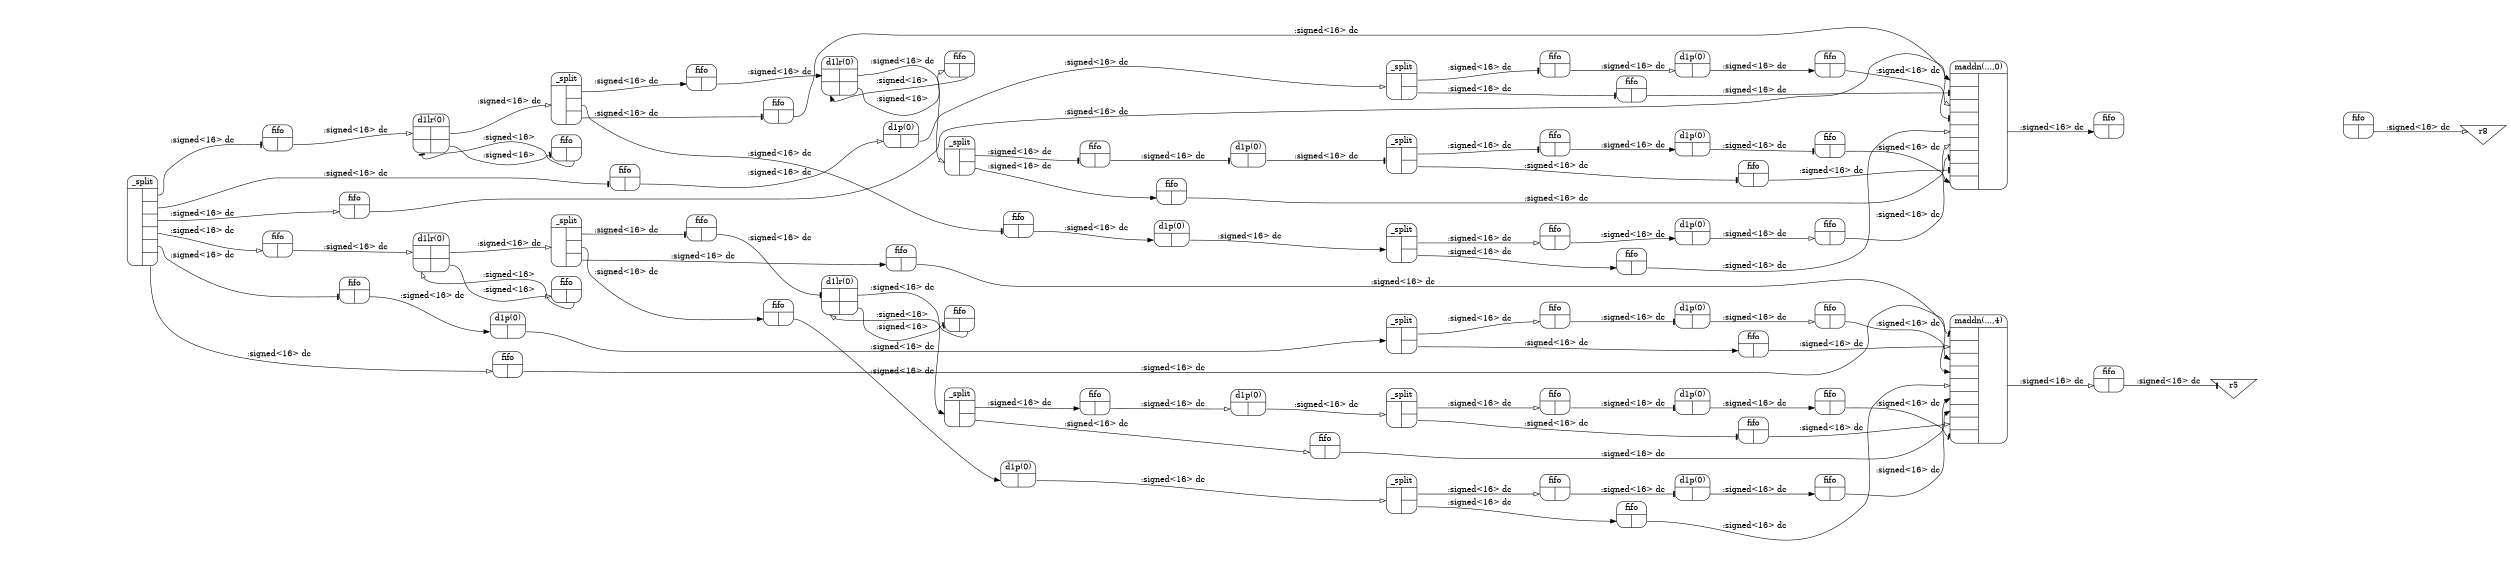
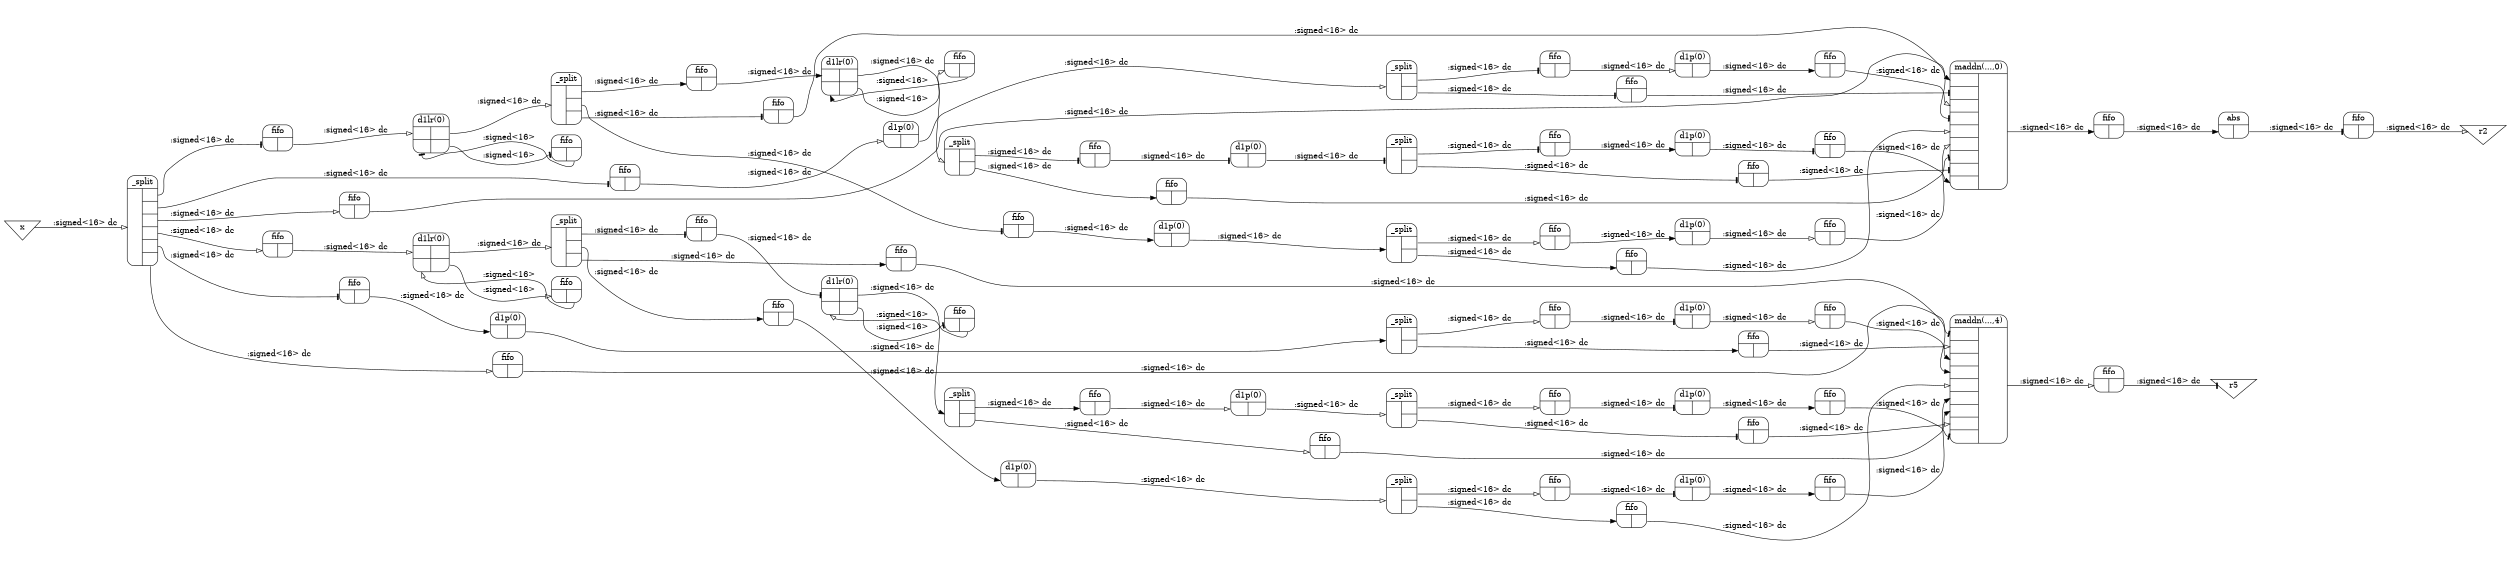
node "abs": added
node "r8": label "r8" -> "r2"
node "x": added
